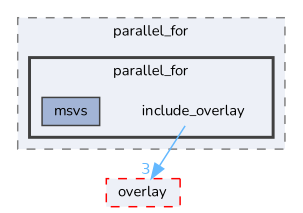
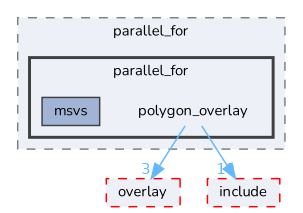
node "include_overlay": label "include_overlay" -> "polygon_overlay"
node "include": added
